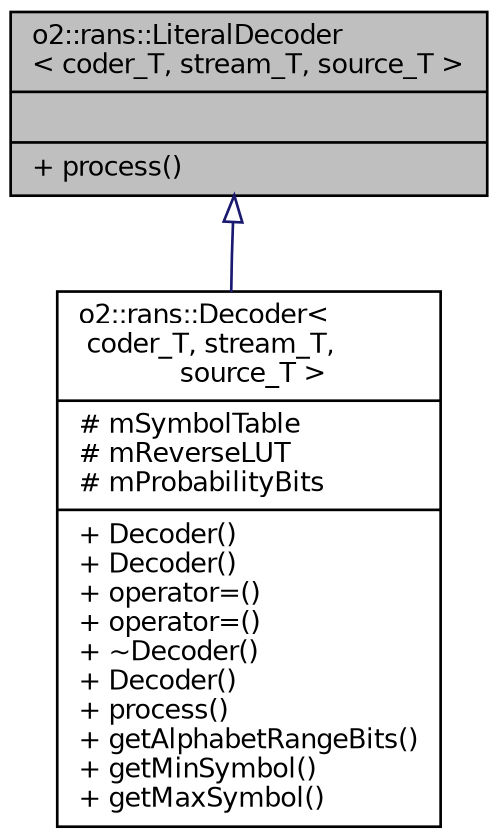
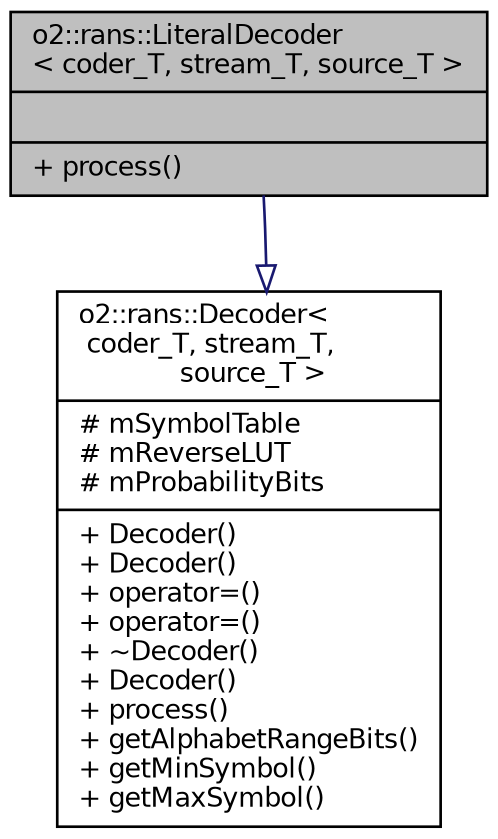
edge "o2::rans::Decoder<" -> "o2::rans::LiteralDecoder": reversed
